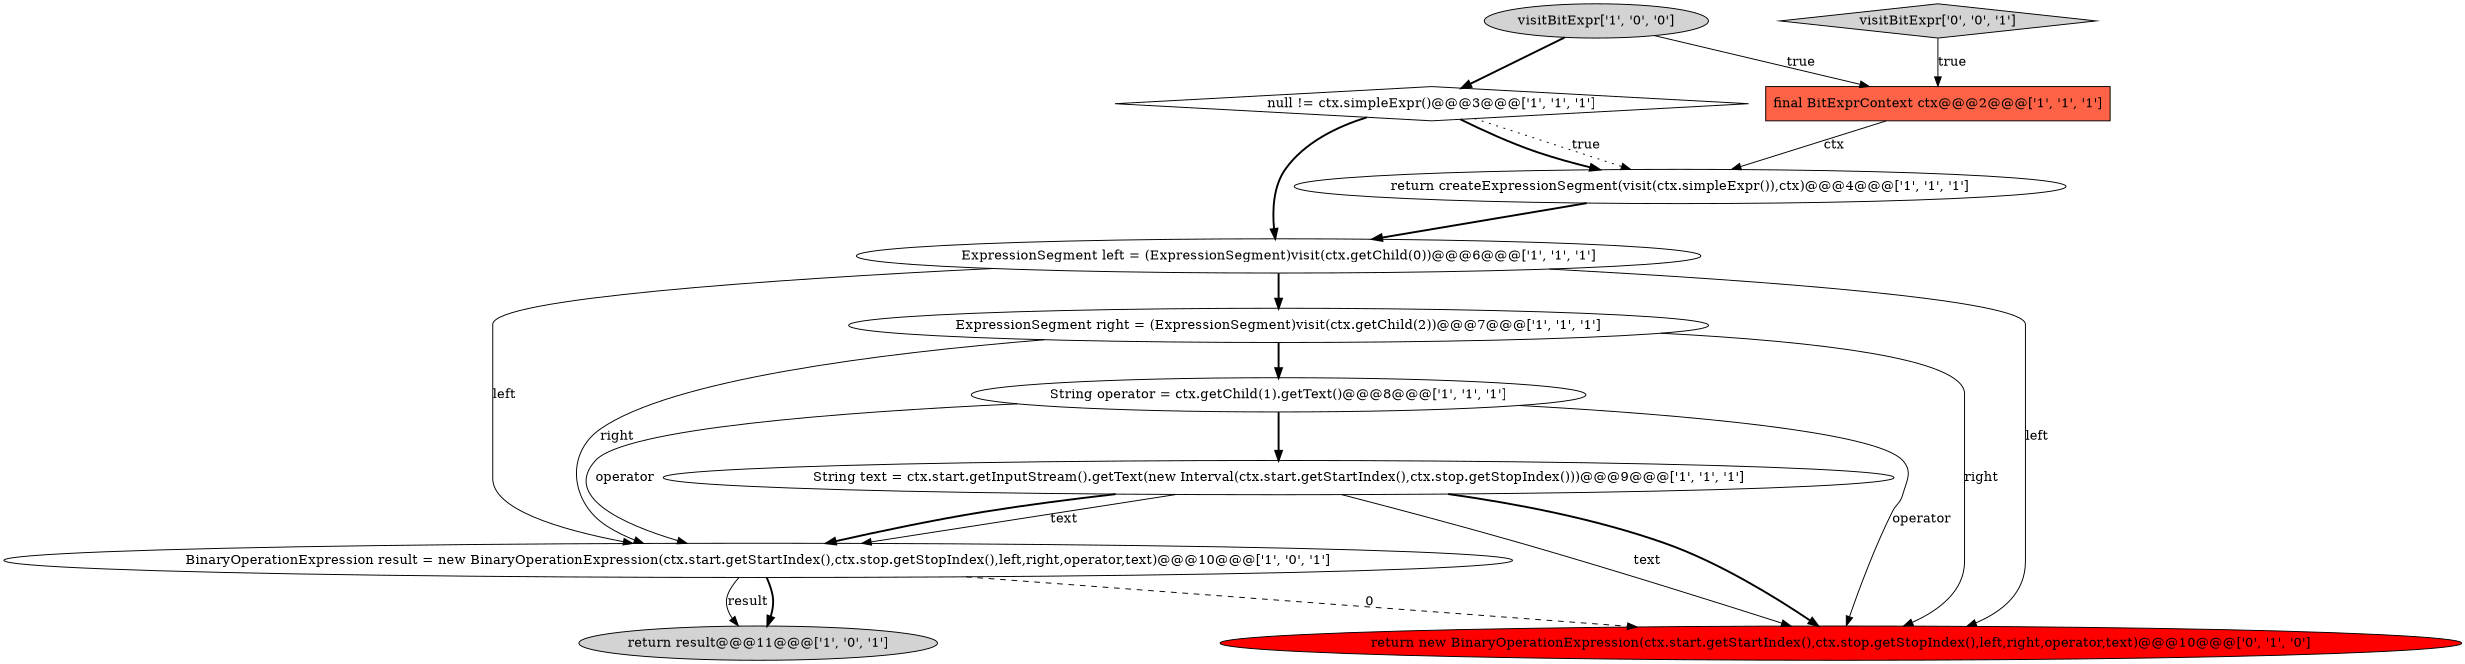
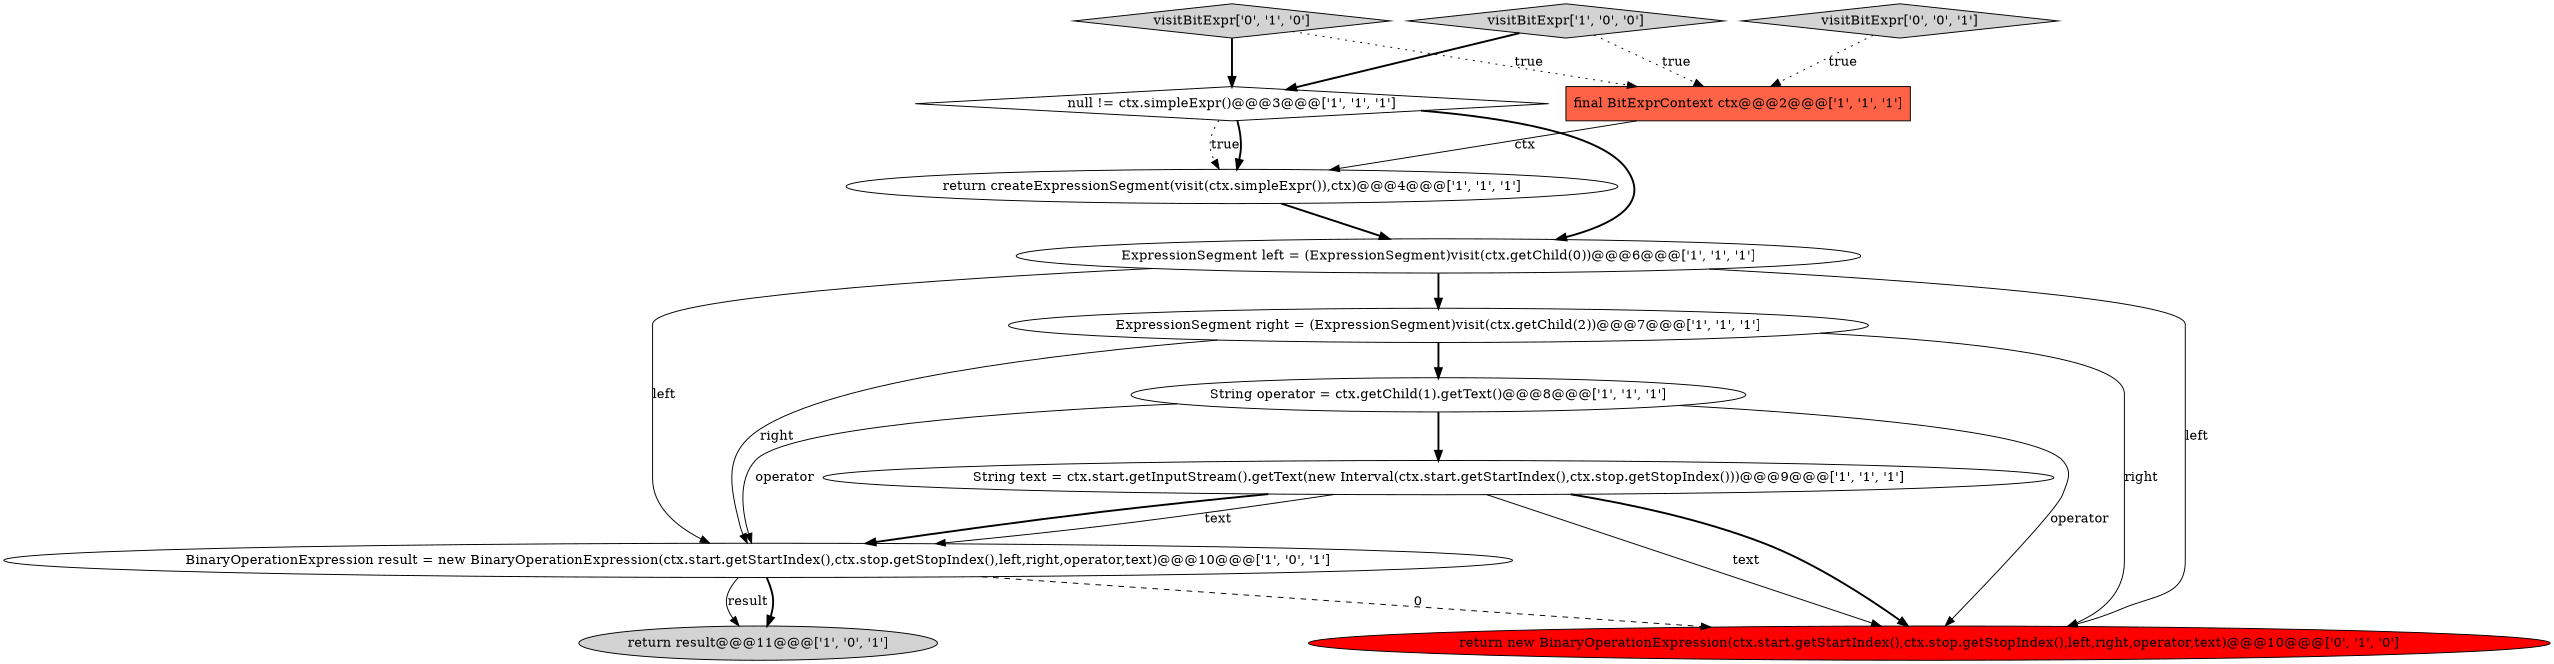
node "visitBitExpr['0', '1', '0']": added
node "visitBitExpr['1', '0', '0']": shape ellipse -> diamond
edge "visitBitExpr['0', '0', '1']" -> "final BitExprContext ctx@@@2@@@['1', '1', '1']": style solid -> dotted
edge "visitBitExpr['1', '0', '0']" -> "final BitExprContext ctx@@@2@@@['1', '1', '1']": style solid -> dotted
